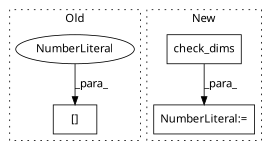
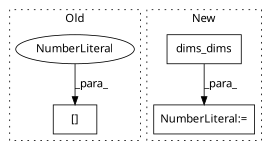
node "check_dims": label "check_dims" -> "dims_dims"
